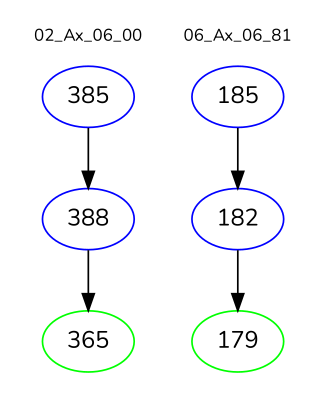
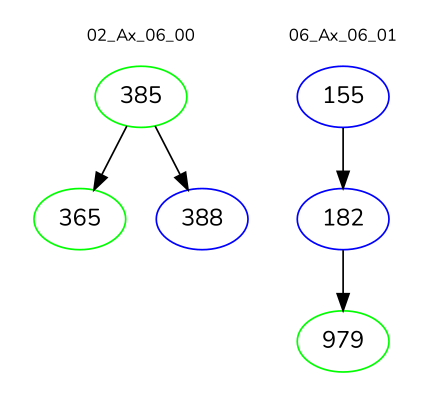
cluster "06_Ax_06_81": label "06_Ax_06_81" -> "06_Ax_06_01"
node "385": color blue -> green
node "185": label "185" -> "155"
edge "388" -> "365": now "385" -> "365"
node "179": label "179" -> "979"
